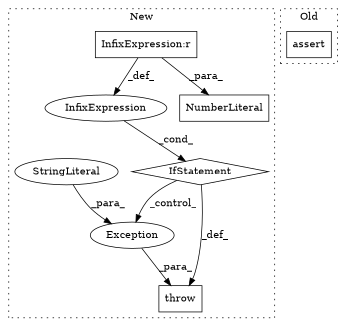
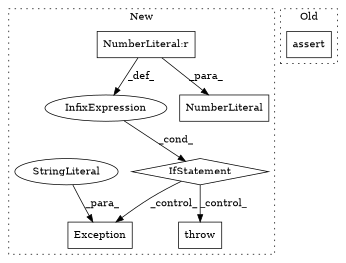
node "InfixExpression:r": label "InfixExpression:r" -> "NumberLiteral:r"
node "Exception": shape ellipse -> box
edge "IfStatement" -> "throw": label "_def_" -> "_control_"
edge "Exception" -> "throw": removed, label "_para_"
